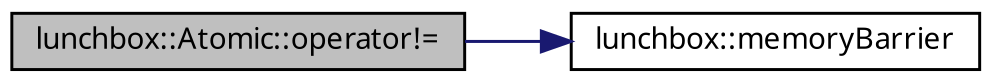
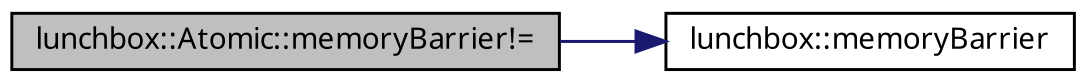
node "lunchbox::Atomic::operator!=": label "lunchbox::Atomic::operator!=" -> "lunchbox::Atomic::memoryBarrier!="
